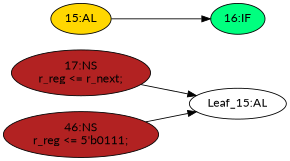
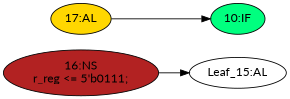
node "15:AL": label "15:AL" -> "17:AL"
node "16:IF": label "16:IF" -> "10:IF"
node "17:NS r_reg <= r_next;": removed
node "46:NS r_reg <= 5'b0111;": label "46:NS r_reg <= 5'b0111;" -> "16:NS r_reg <= 5'b0111;"
